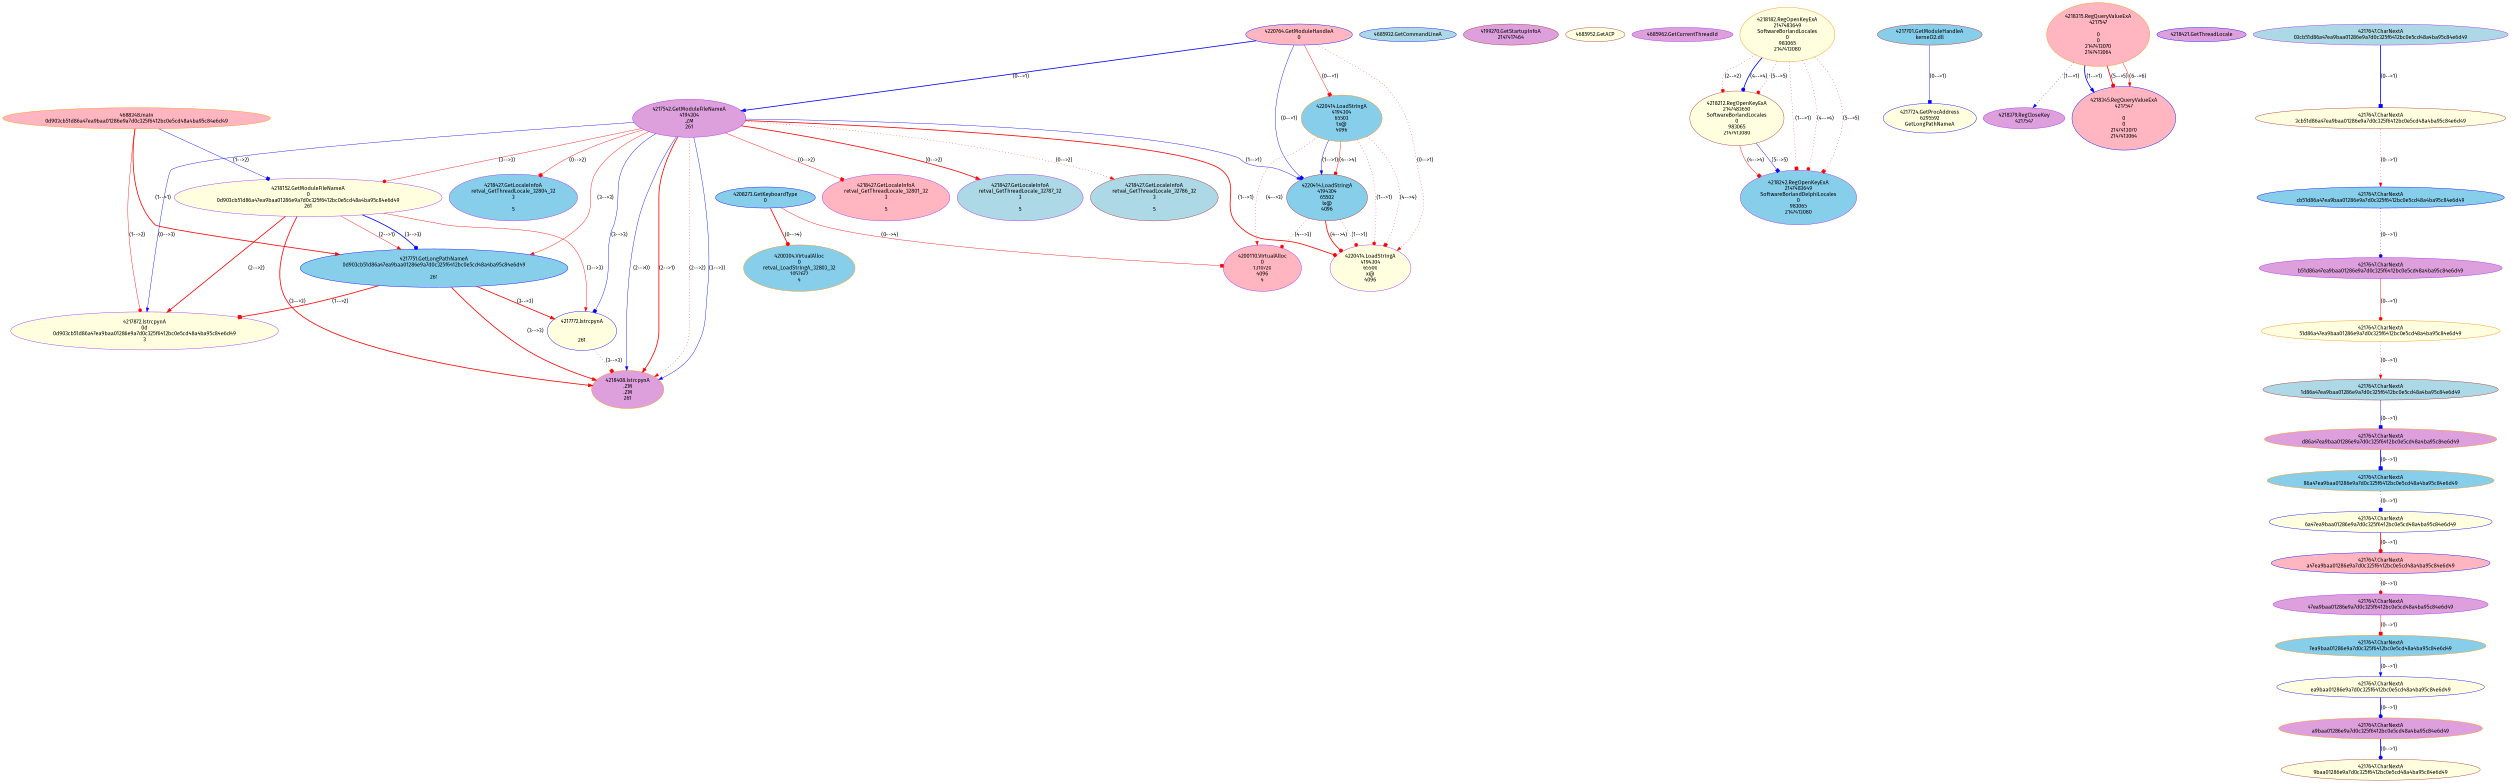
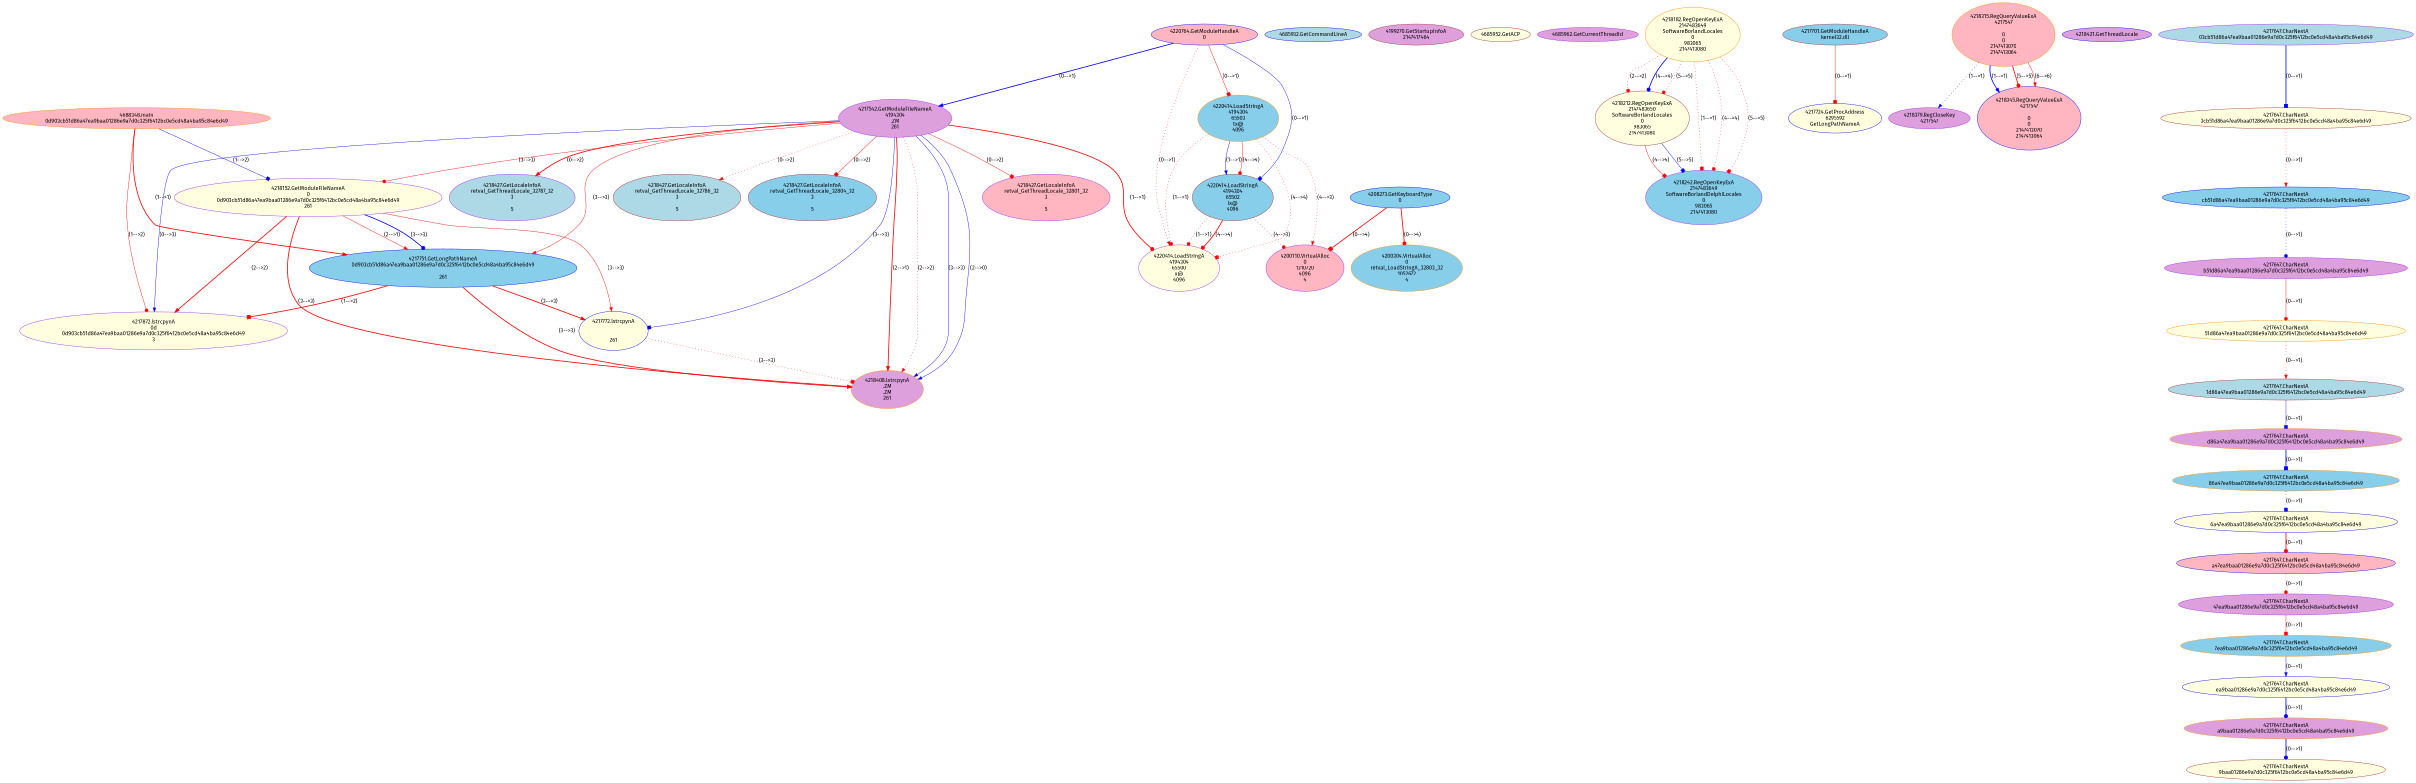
edge "4217701.GetModuleHandleA kernel32.dll" -> "4217724.GetProcAddress 6295592 GetLongPathNameA": color blue -> red
edge "4217542.GetModuleFileNameA 4194304 .ZM 261" -> "4220414.LoadStringA 4194304 65502 lx@ 4096": removed, label "(1-->1)"
node "4218427.GetLocaleInfoA retval_GetThreadLocale_32804_32 3 5": color purple -> brown
edge "4208273.GetKeyboardType 0" -> "4200110.VirtualAlloc 0 1310720 4096 4": style solid -> bold
